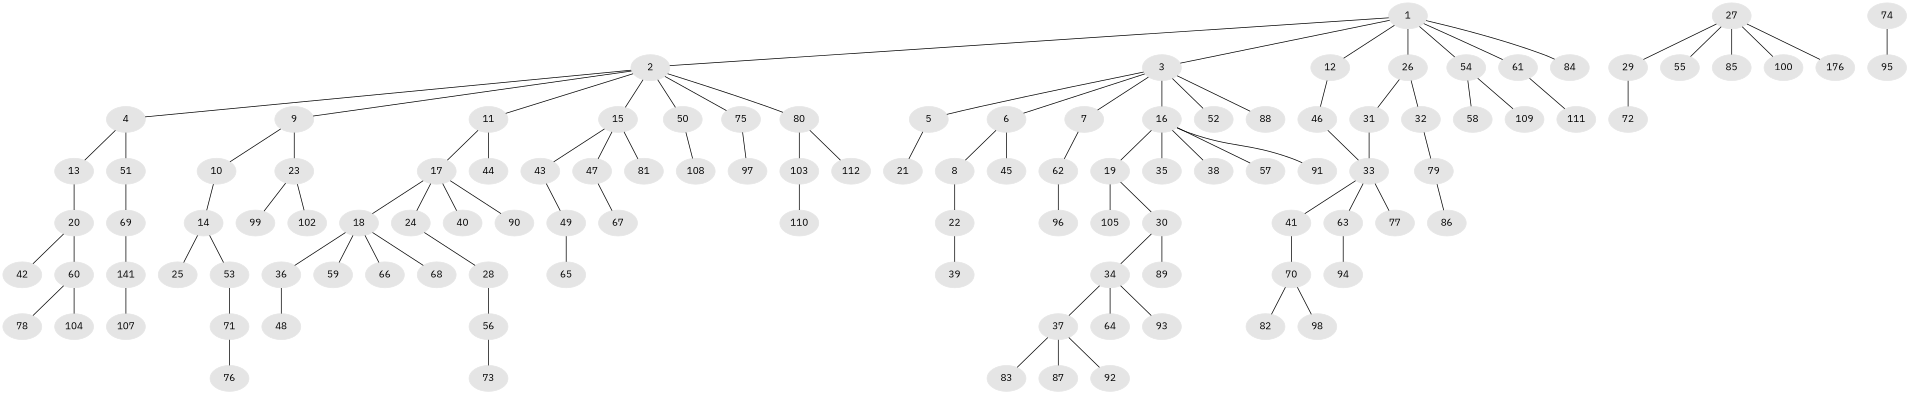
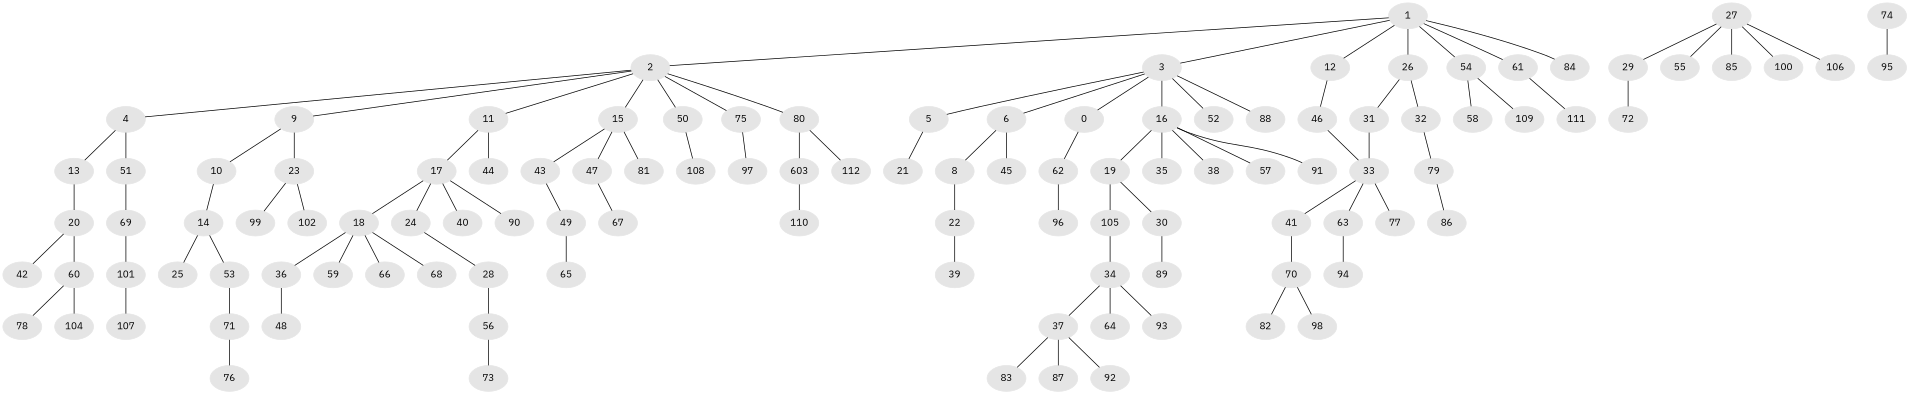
node "176": label "176" -> "106"
node "7": label "7" -> "0"
node "103": label "103" -> "603"
edge "30" -- "34": now "105" -- "34"
node "141": label "141" -> "101"
